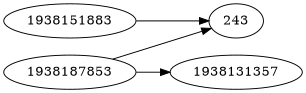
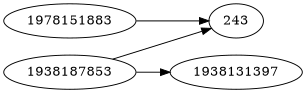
node "1938151883": label "1938151883" -> "1978151883"
node "1938131357": label "1938131357" -> "1938131397"
